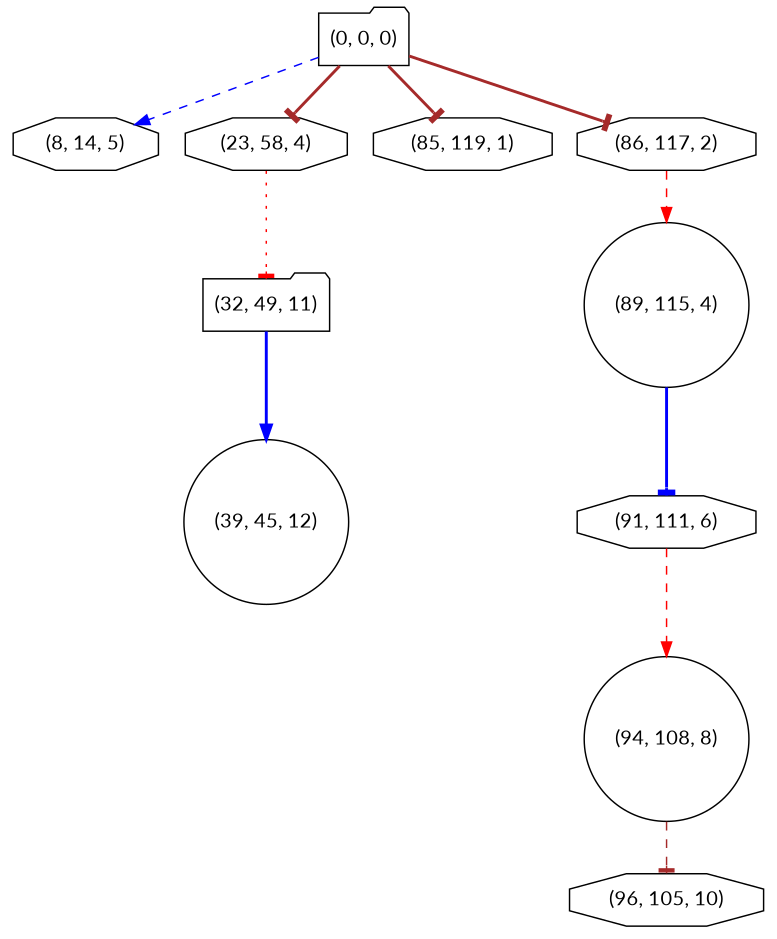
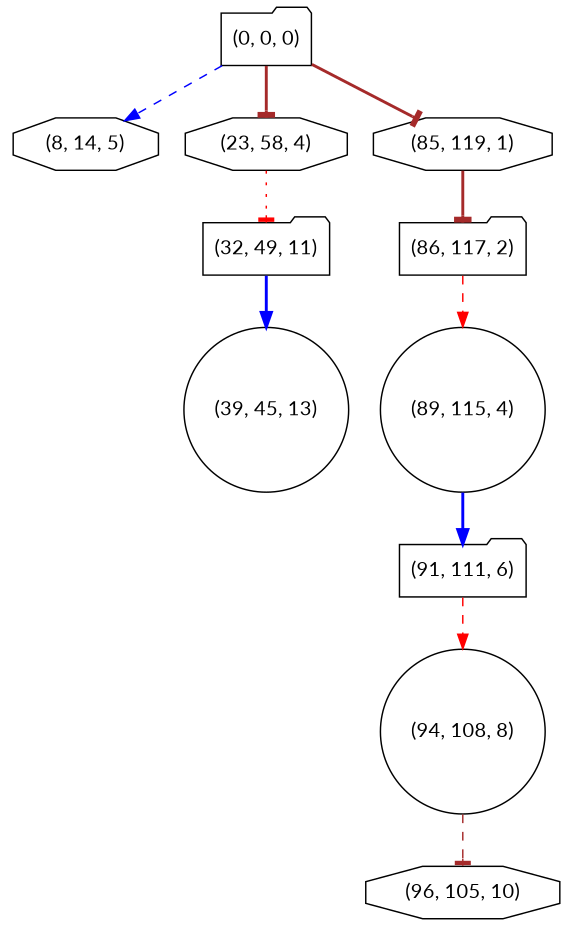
edge "(0, 0, 0)" -> "(86, 117, 2)": now "(85, 119, 1)" -> "(86, 117, 2)"
node "(86, 117, 2)": shape octagon -> folder
edge "(89, 115, 4)" -> "(91, 111, 6)": arrowhead tee -> normal
node "(39, 45, 12)": label "(39, 45, 12)" -> "(39, 45, 13)"
node "(91, 111, 6)": shape octagon -> folder
